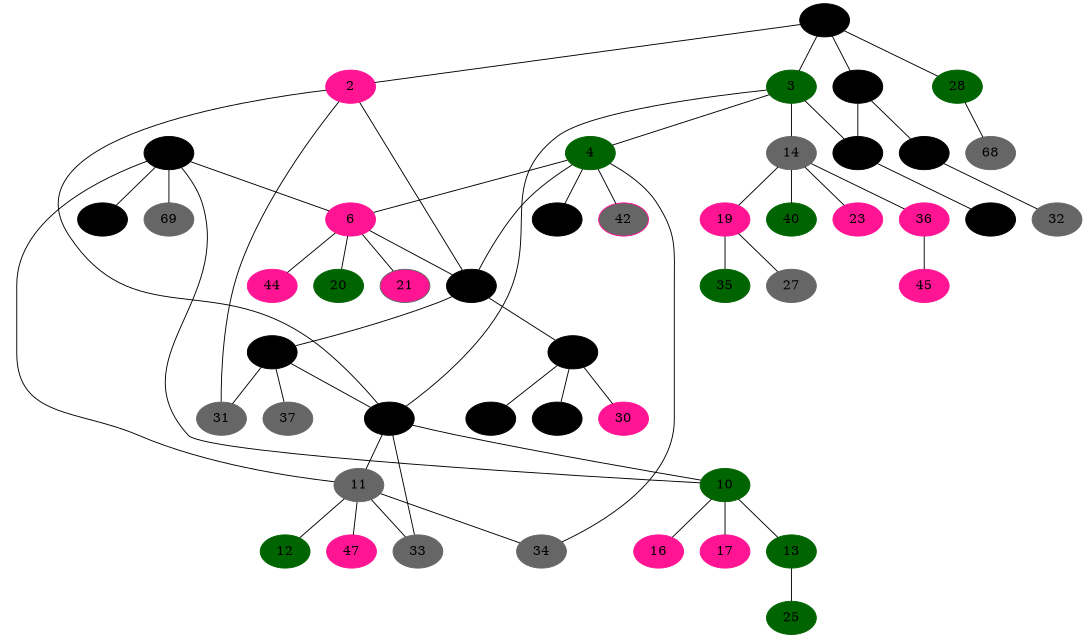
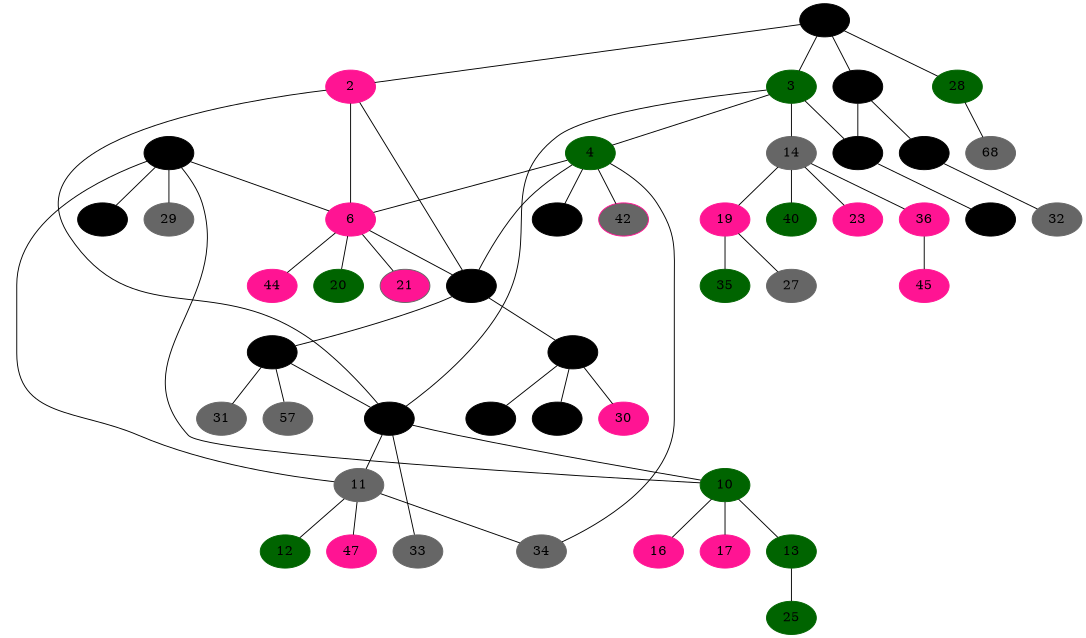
node "69": label "69" -> "29"
edge "2" -- "31": now "2" -- "6"
node "37": label "37" -> "57"
edge "11" -- "33": removed
